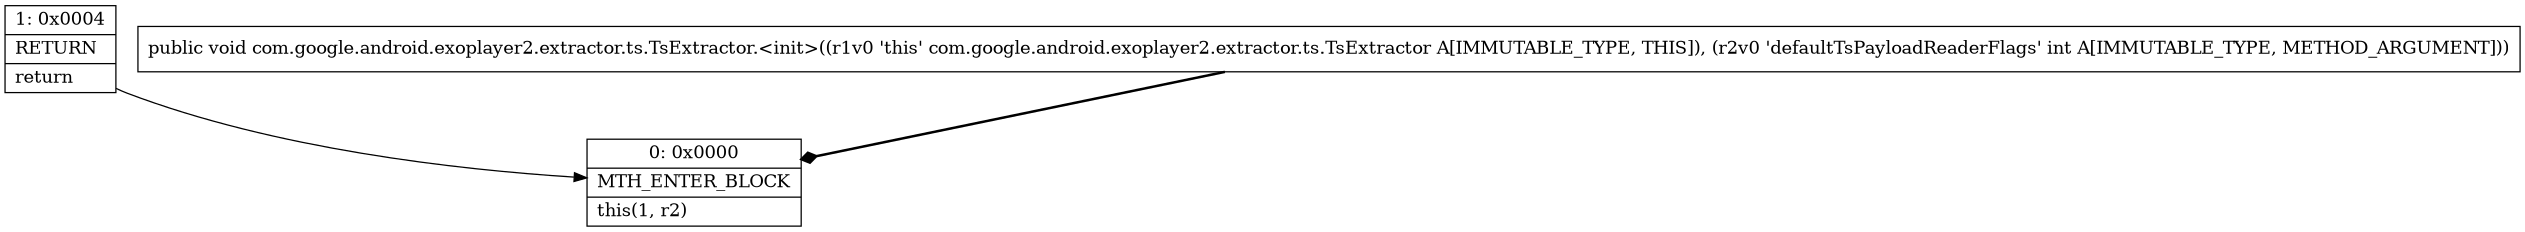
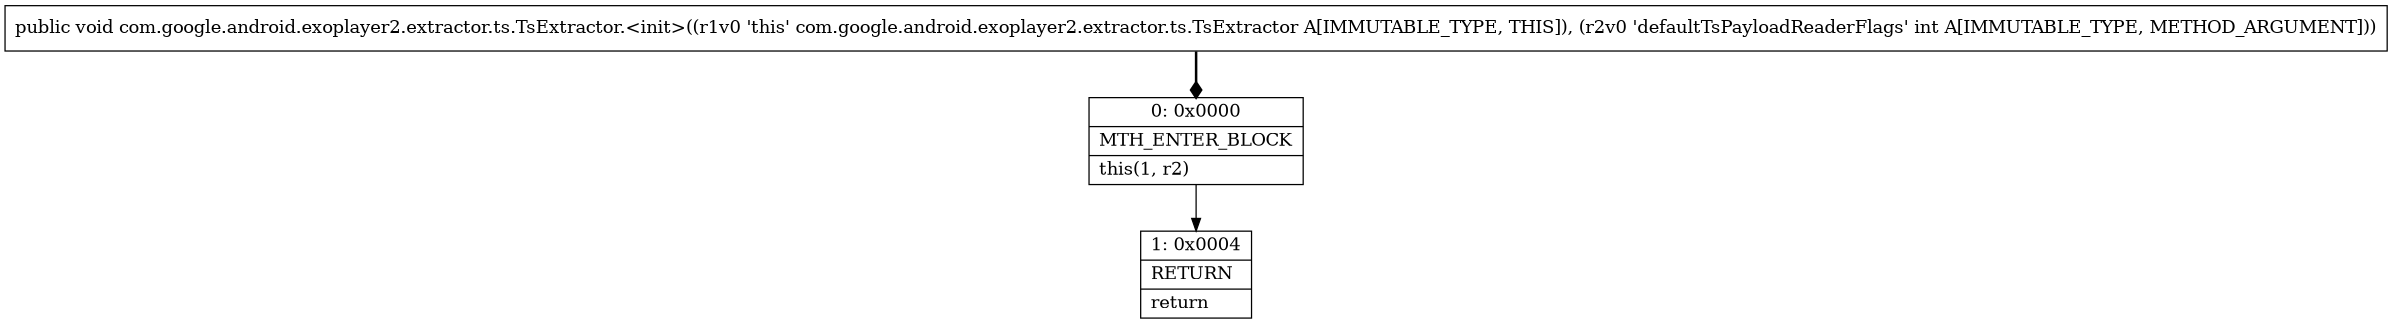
edge "1: 0x0004" -> "0: 0x0000": reversed
